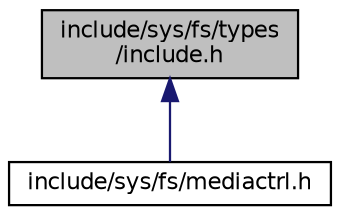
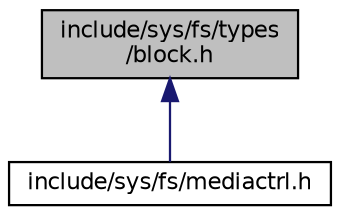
node "include/sys/fs/types /include.h": label "include/sys/fs/types /include.h" -> "include/sys/fs/types /block.h"
